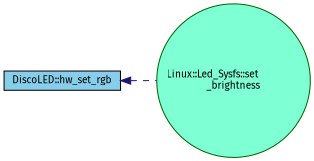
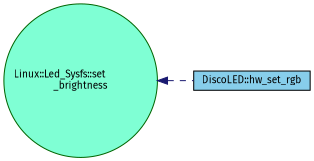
edge "Linux::Led_Sysfs::set _brightness" -> "DiscoLED::hw_set_rgb": reversed
